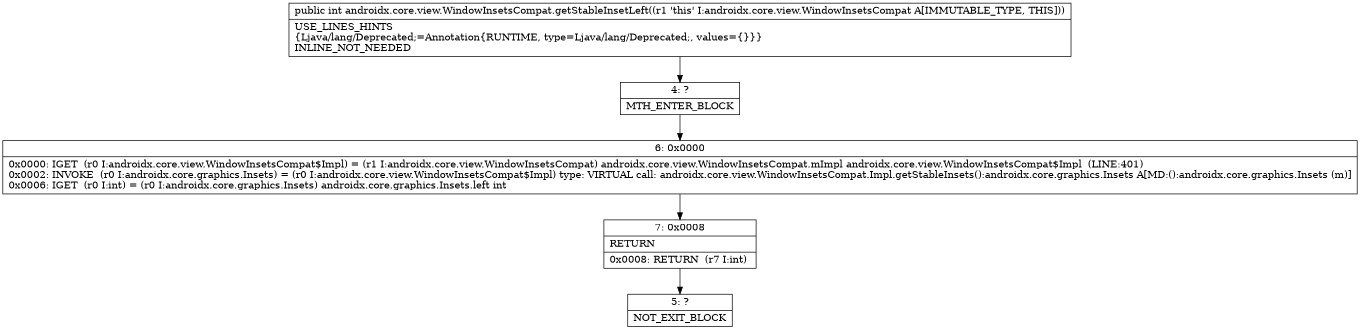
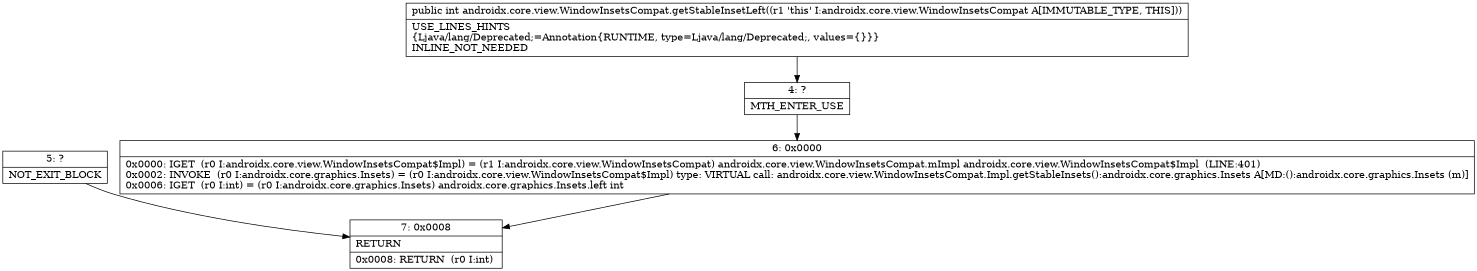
node "4: ?": text "MTH_ENTER_BLOCK" -> "MTH_ENTER_USE"
node "7: 0x0008": text "0x0008: RETURN  (r7 I:int)" -> "0x0008: RETURN  (r0 I:int)"
edge "7: 0x0008" -> "5: ?": reversed
